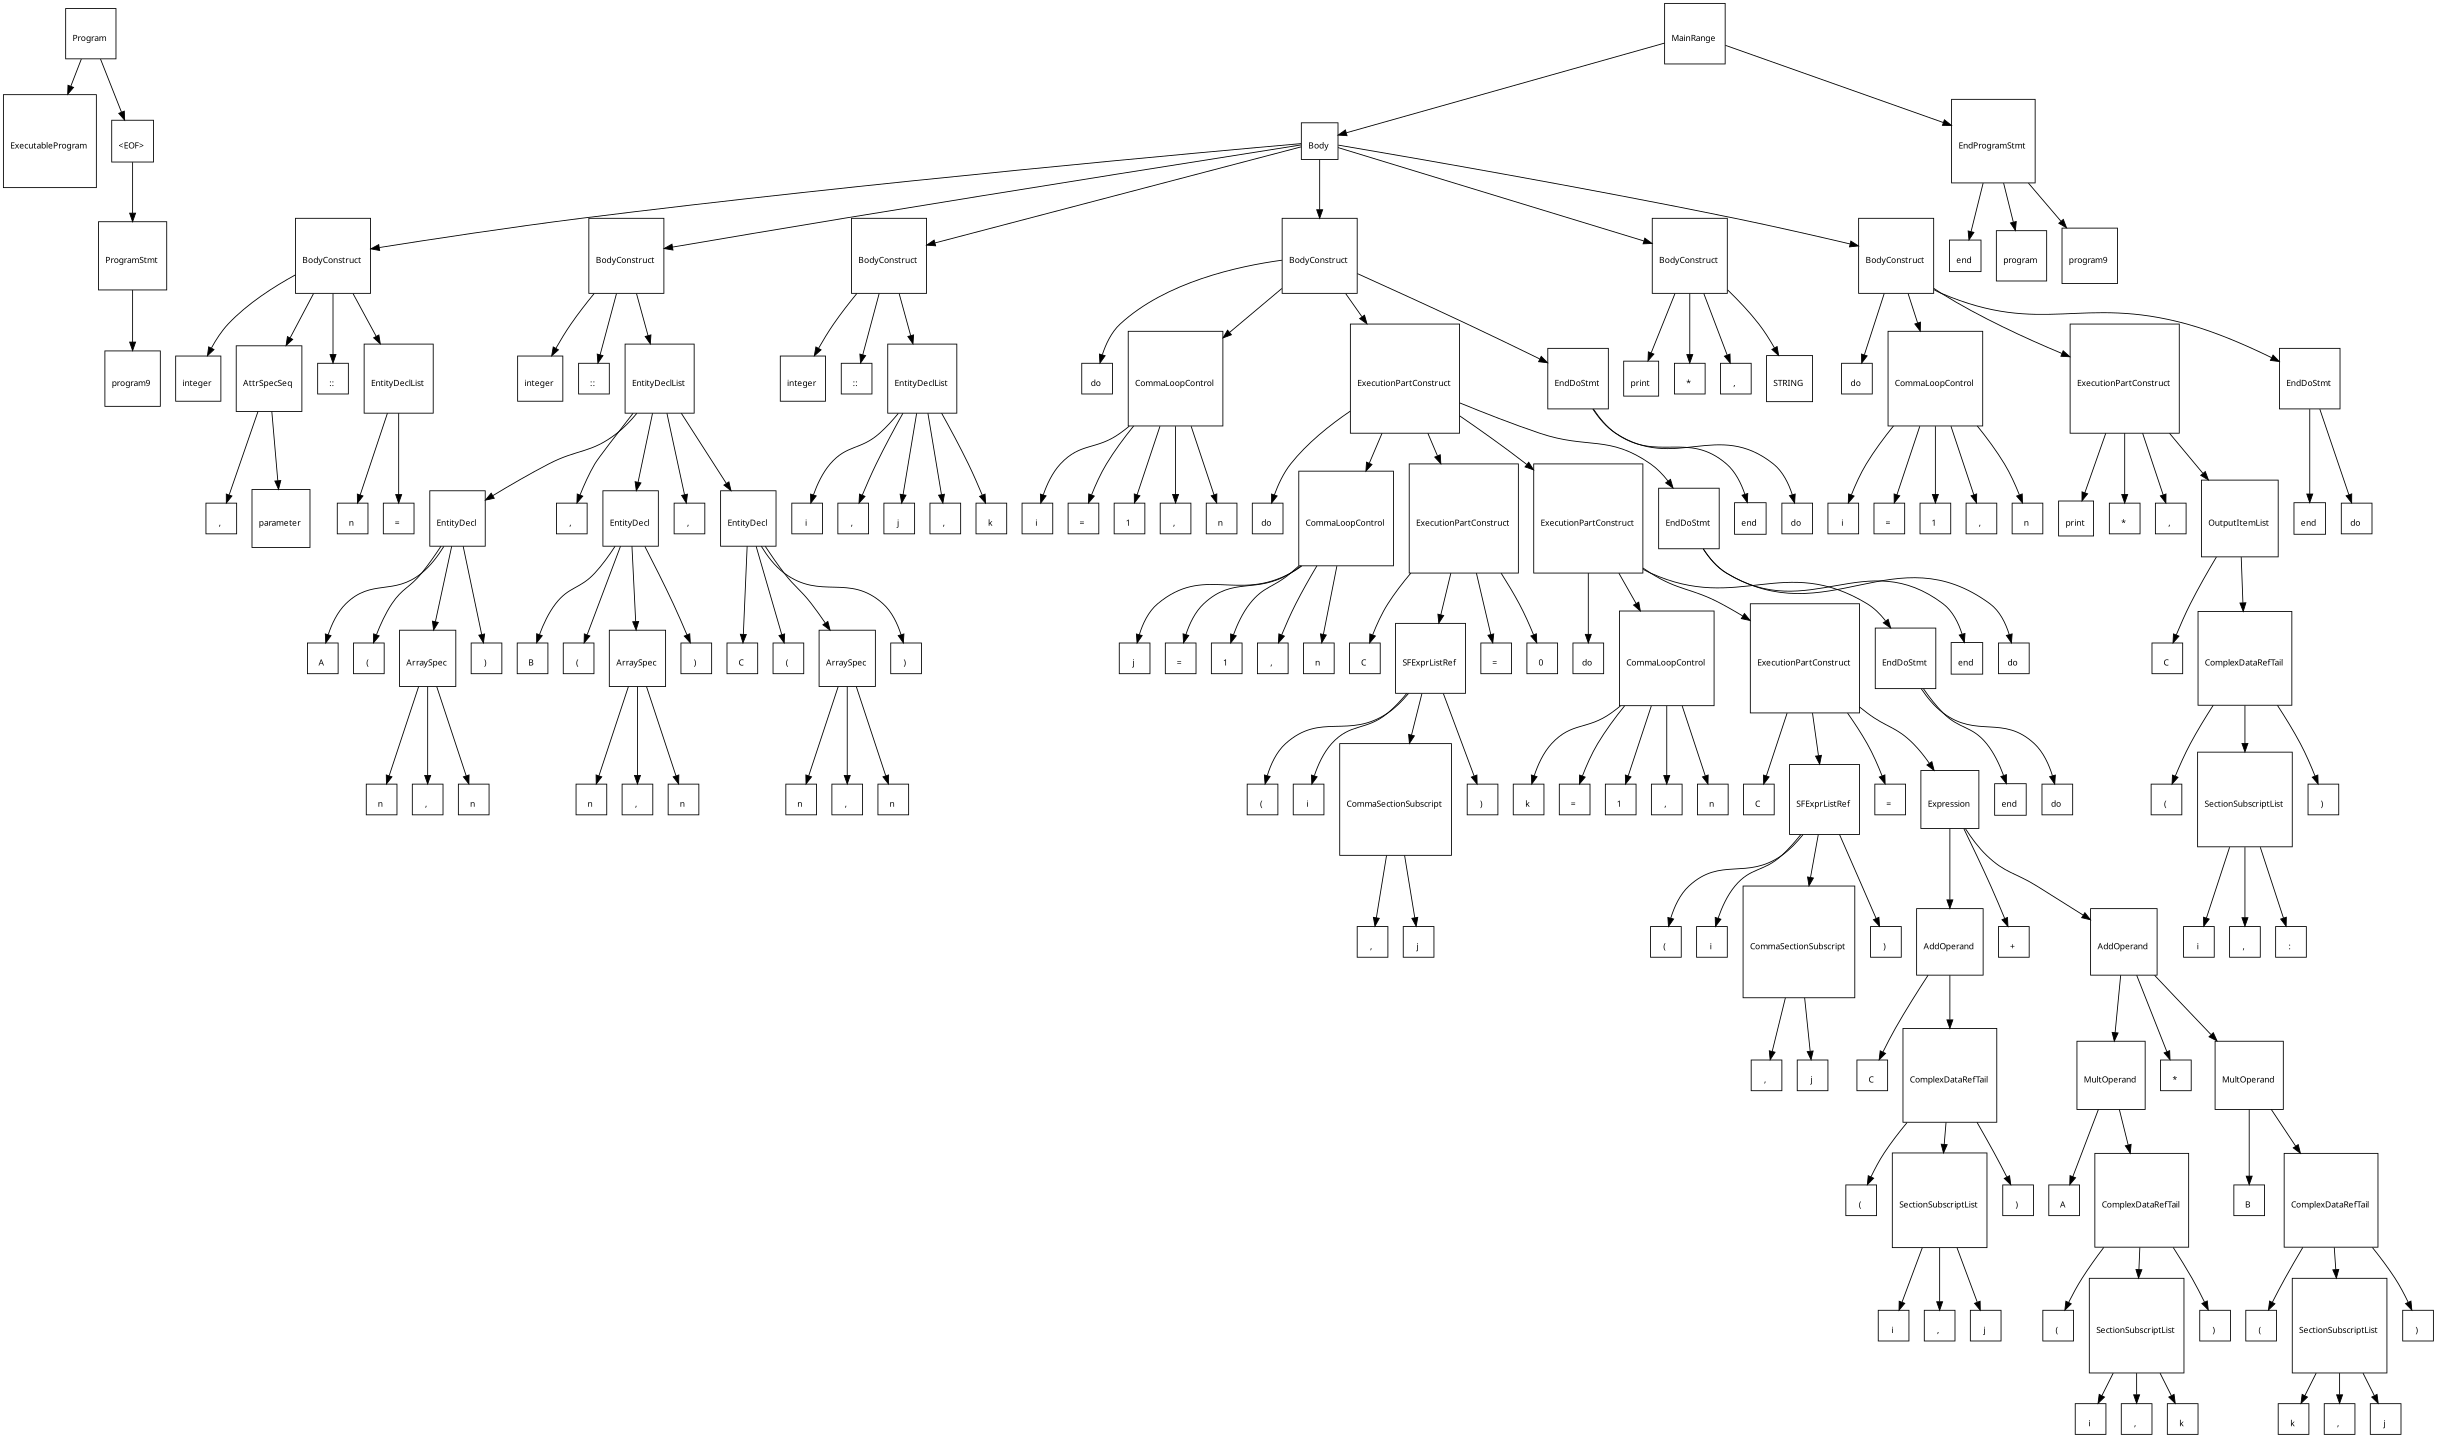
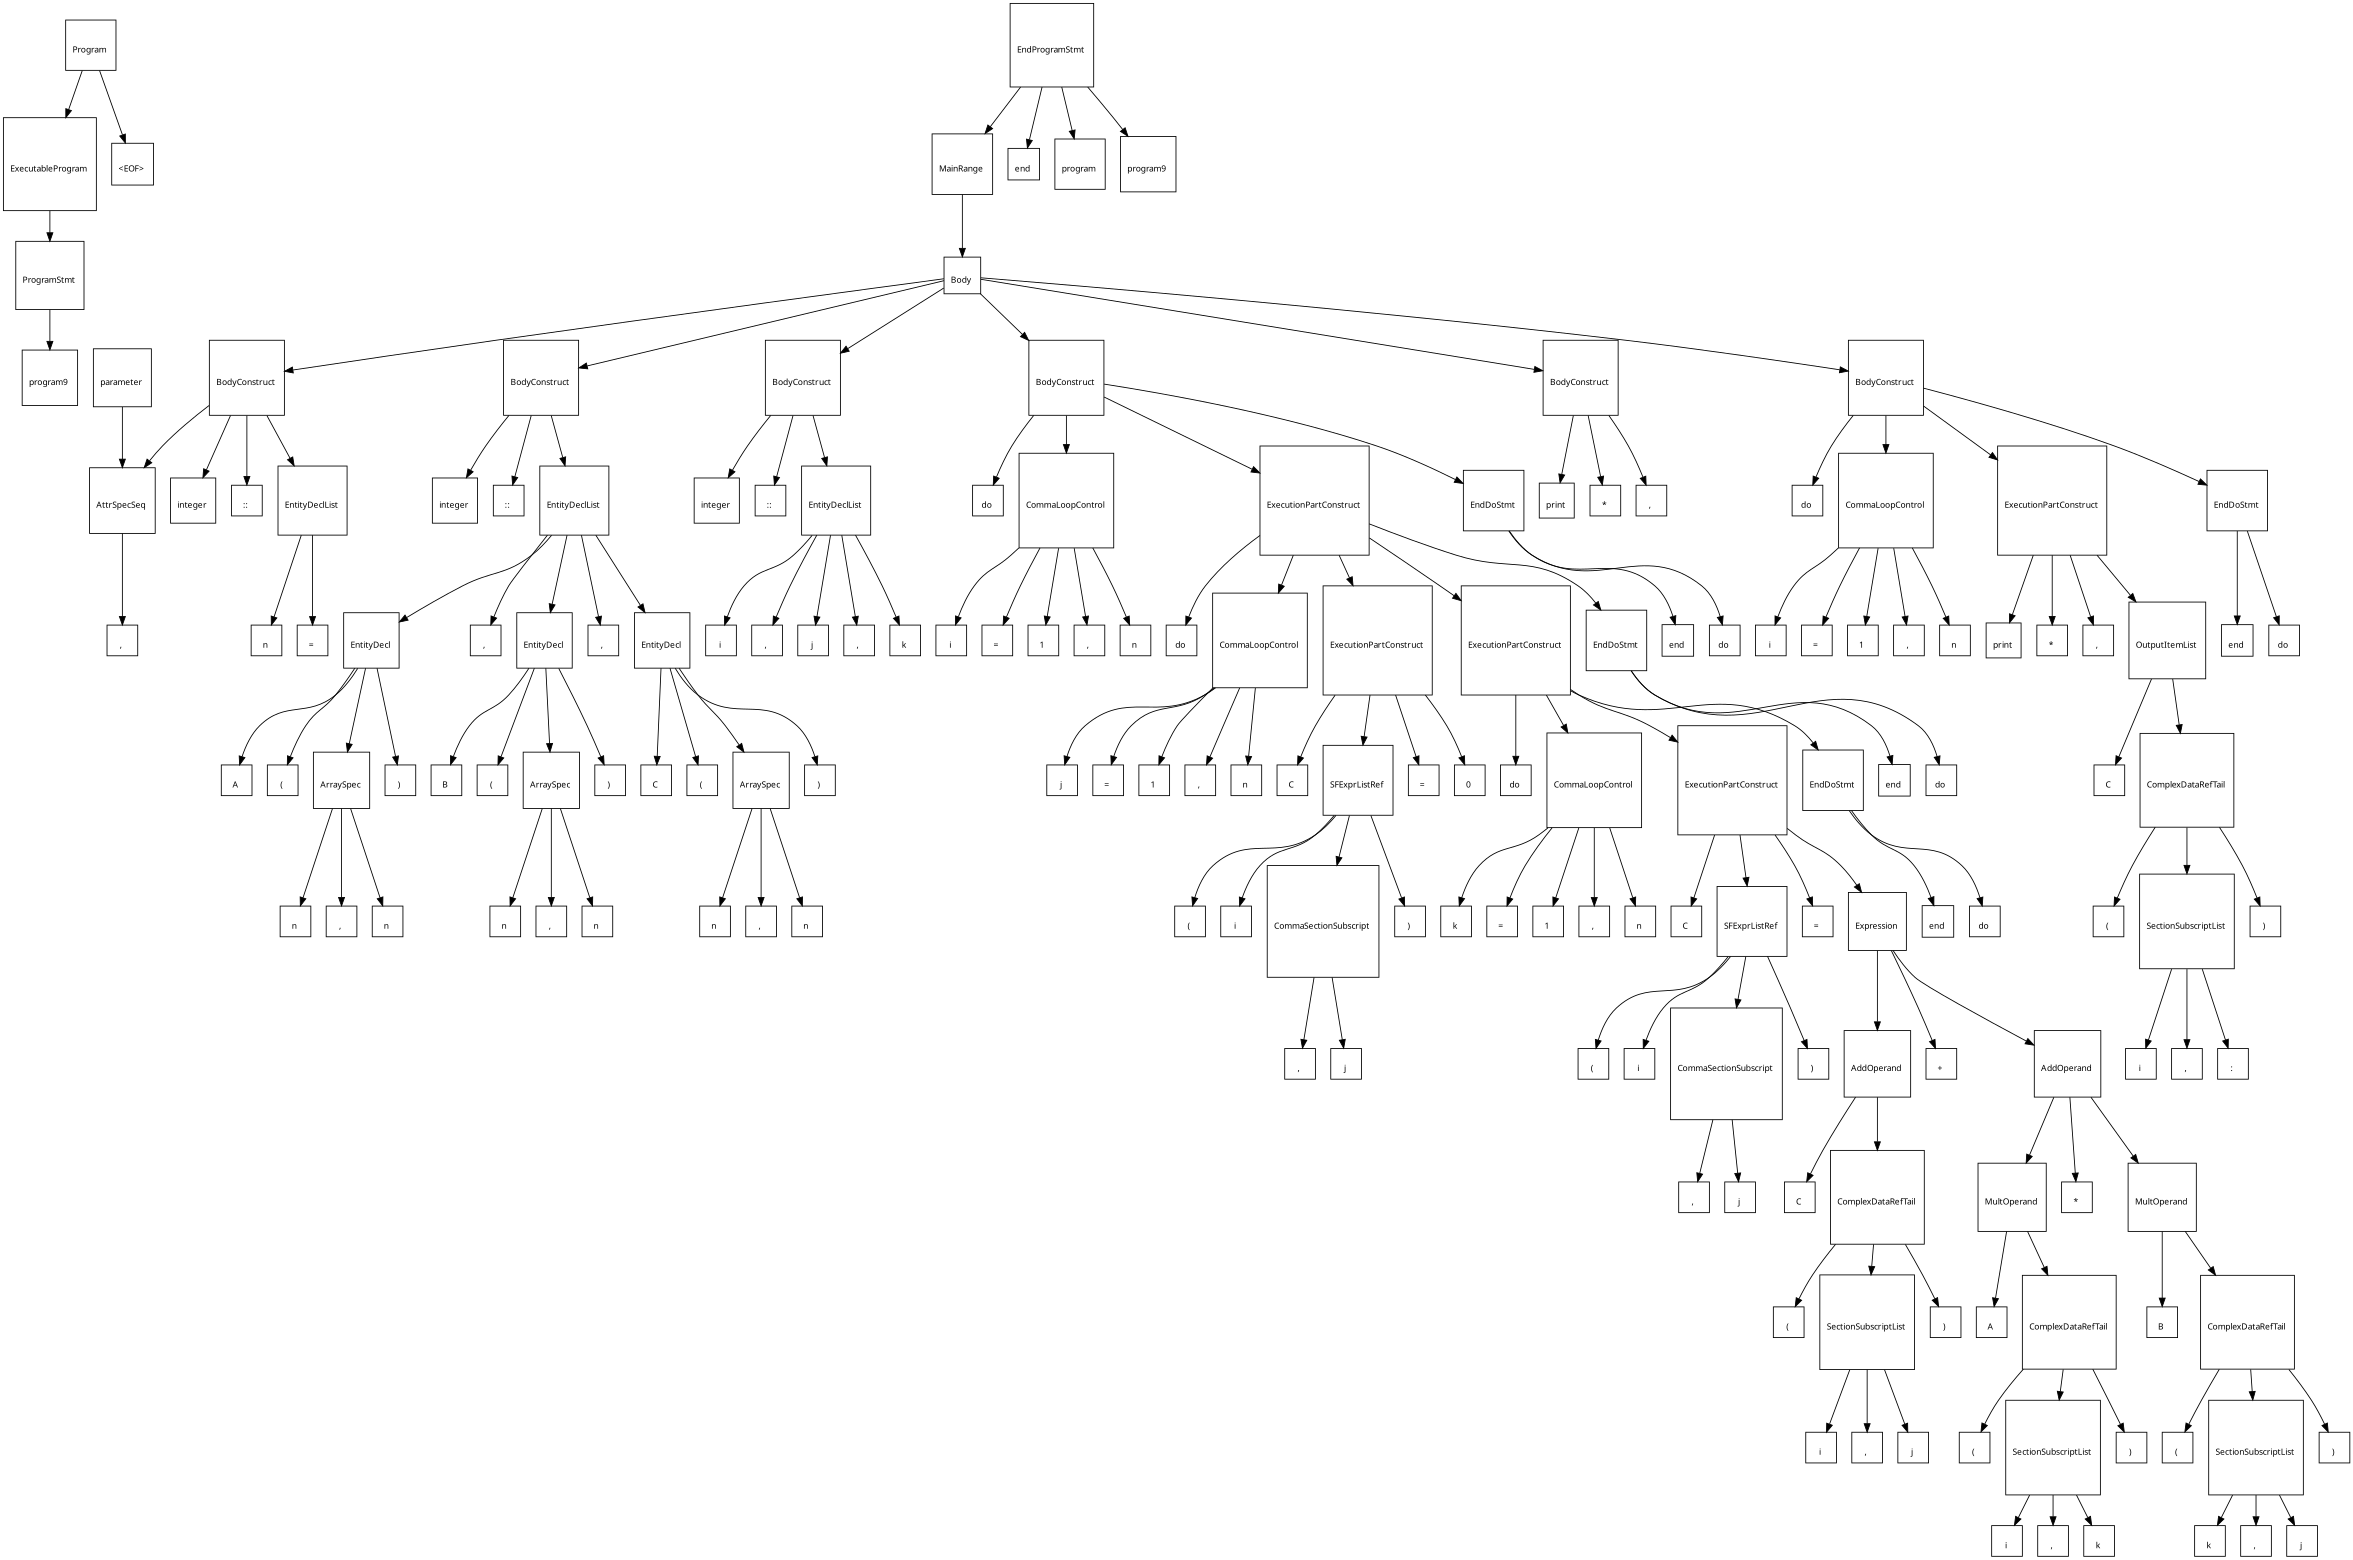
edge "MainRange" -> "EndProgramStmt": reversed
edge "<EOF>" -> "ProgramStmt": now "ExecutableProgram" -> "ProgramStmt"
node "STRING": removed
edge "AttrSpecSeq" -> "parameter": reversed
